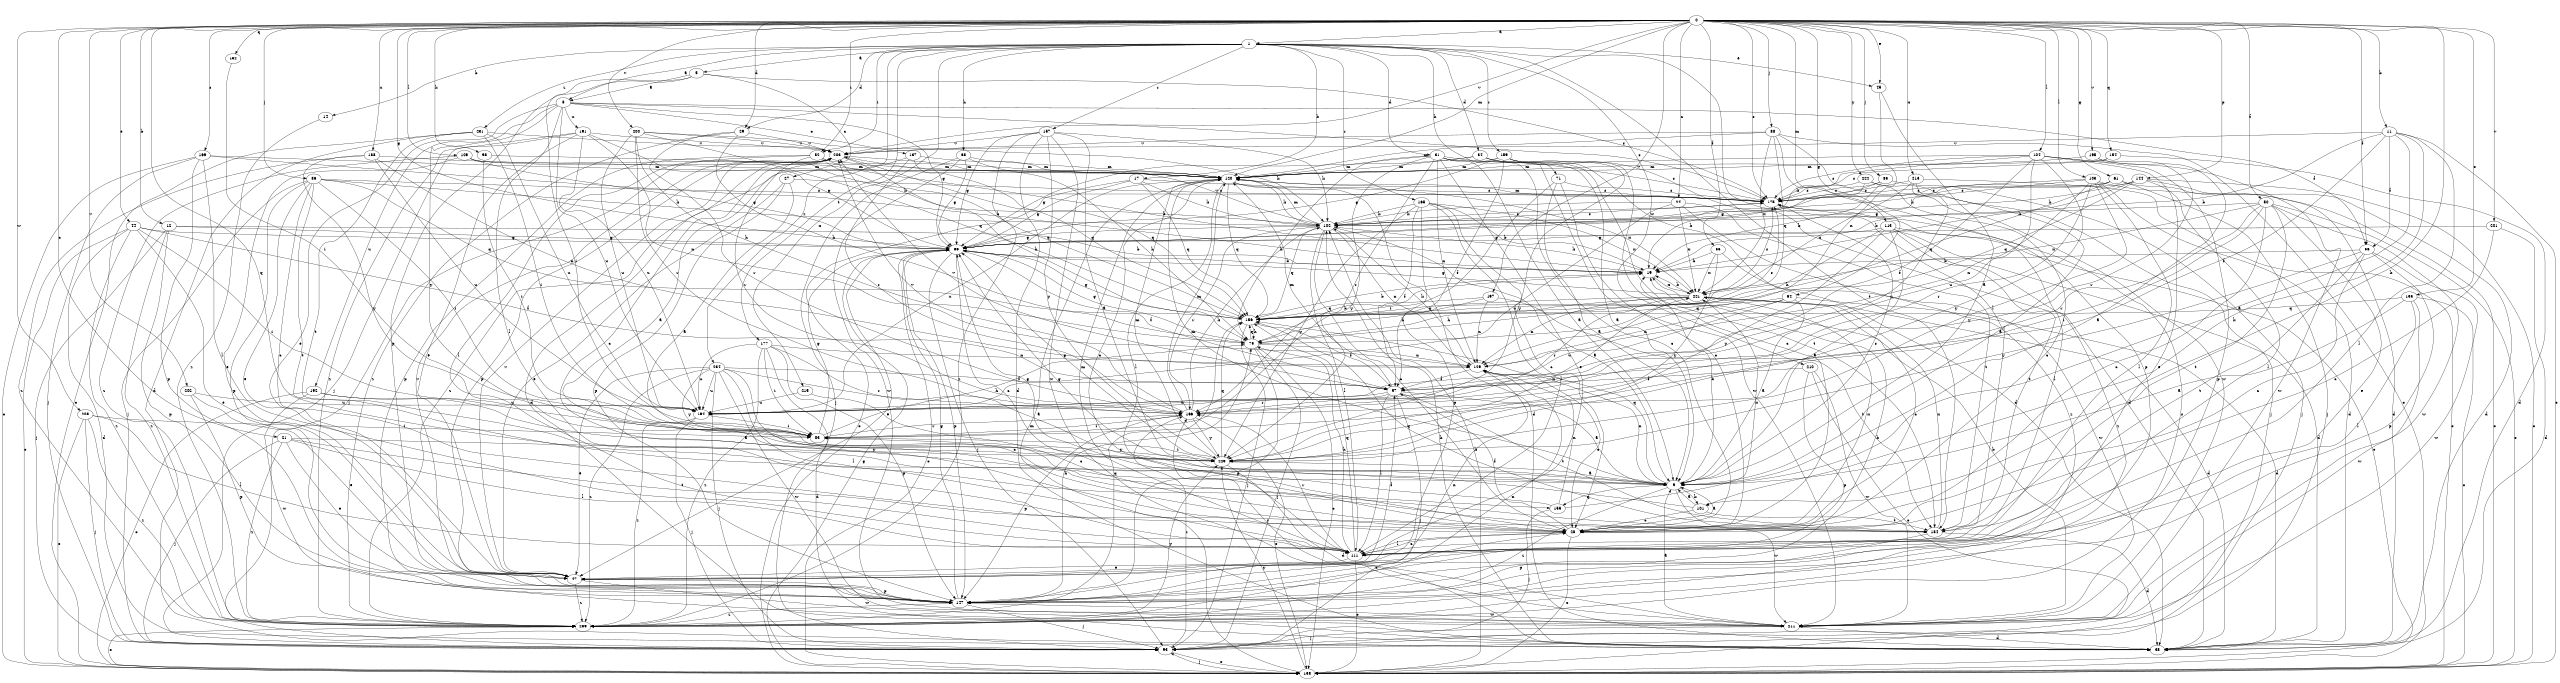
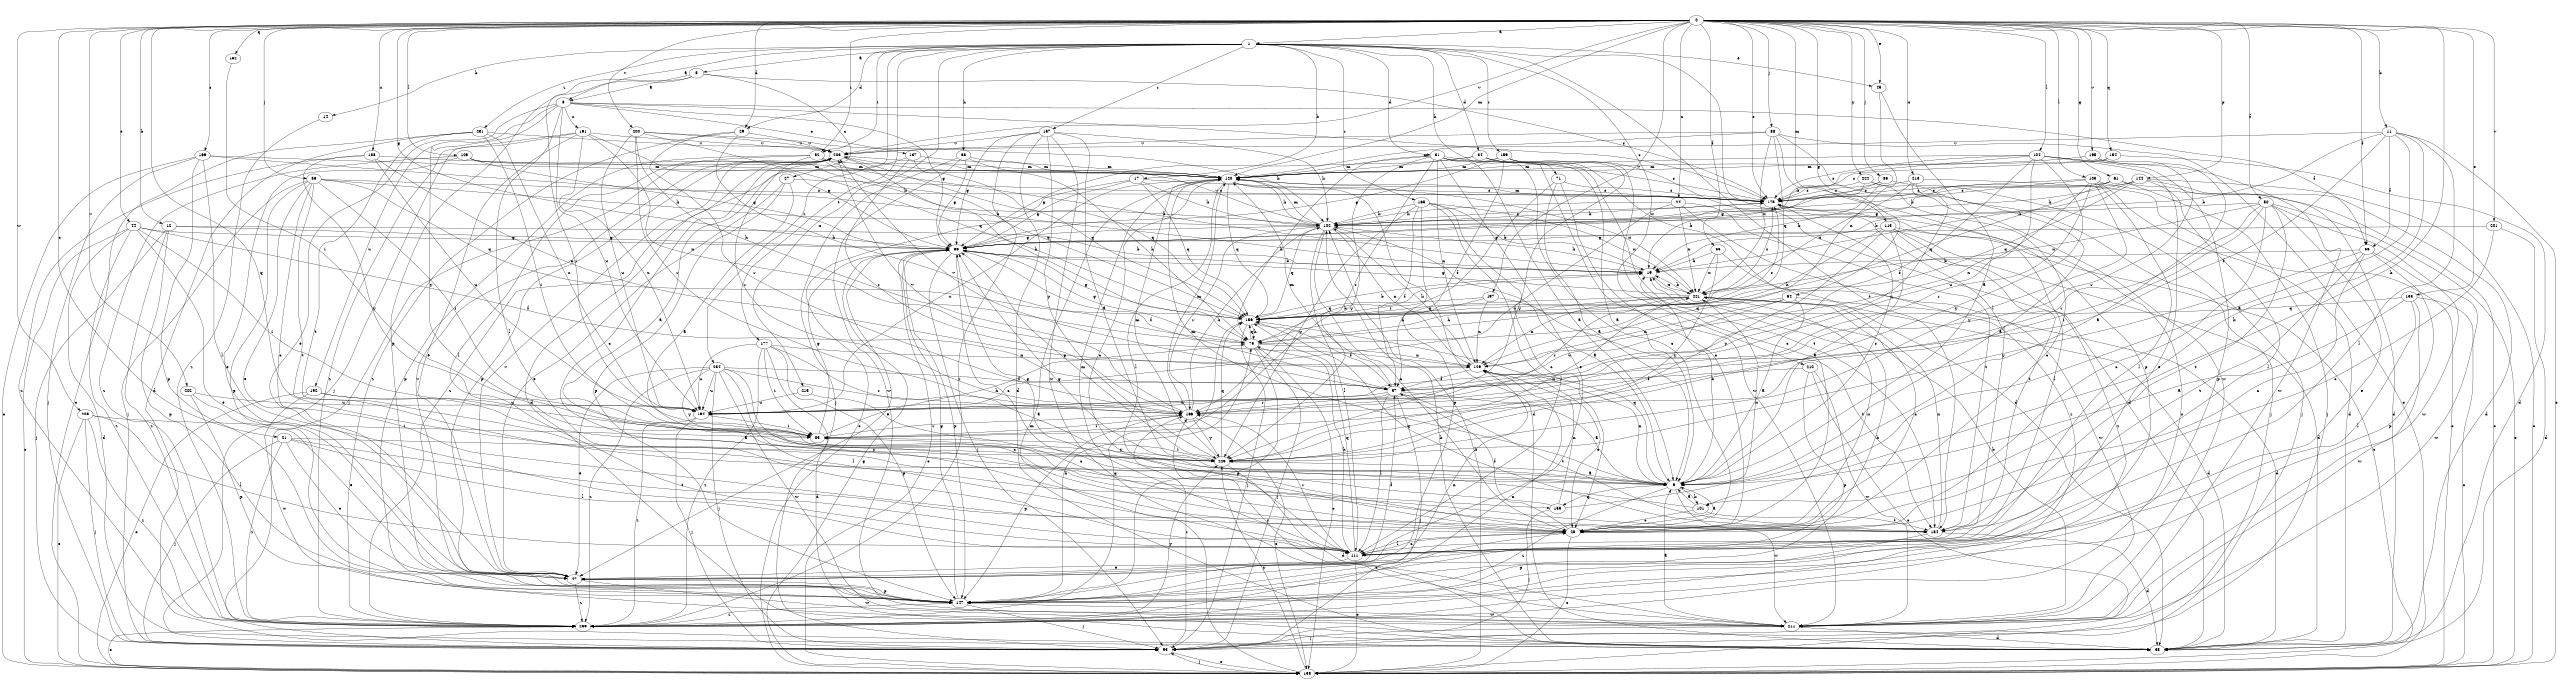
node "98": removed
edge "175" -> "102": label "s" -> "k"
